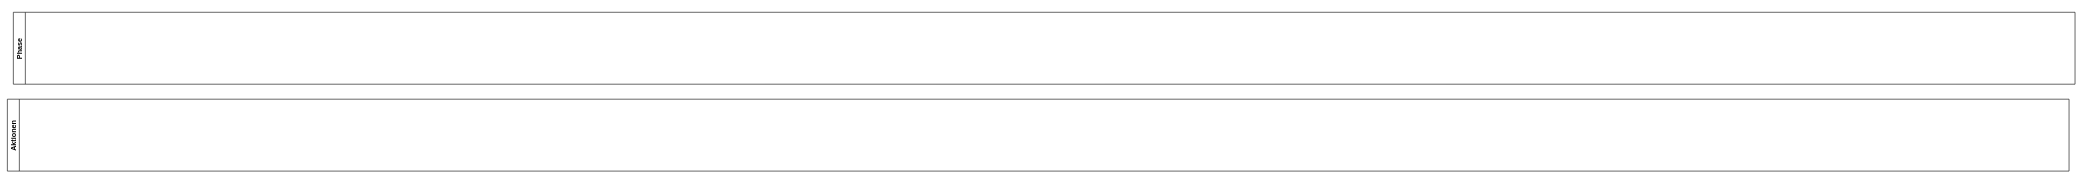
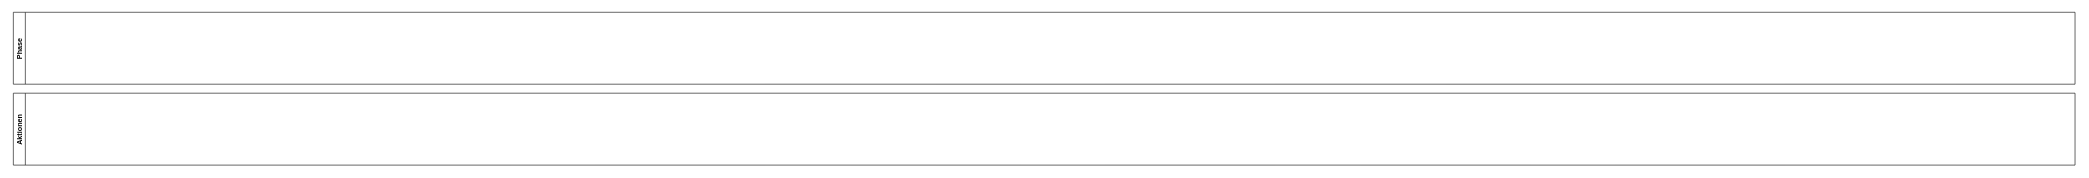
node "Aktionen": moved (1038, 135) -> (1044, 129)
